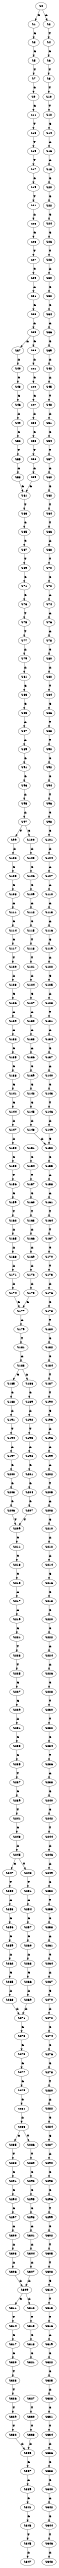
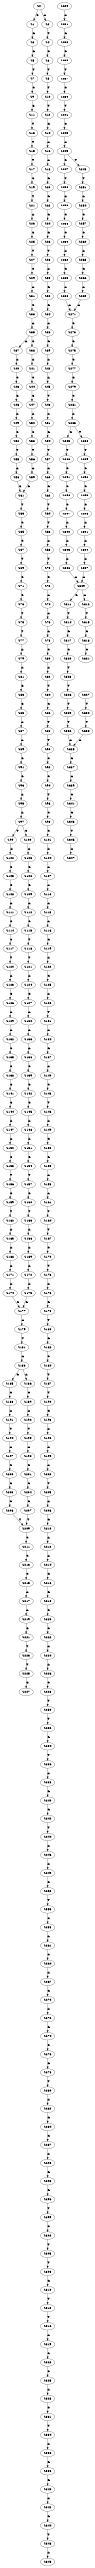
edge "S148" -> "S152": now "S148" -> "S151"
edge "S227" -> "S229": removed, label "G"
edge "S240" -> "S242": label "C" -> "G"
node "S255": label "S255" -> "S555"
